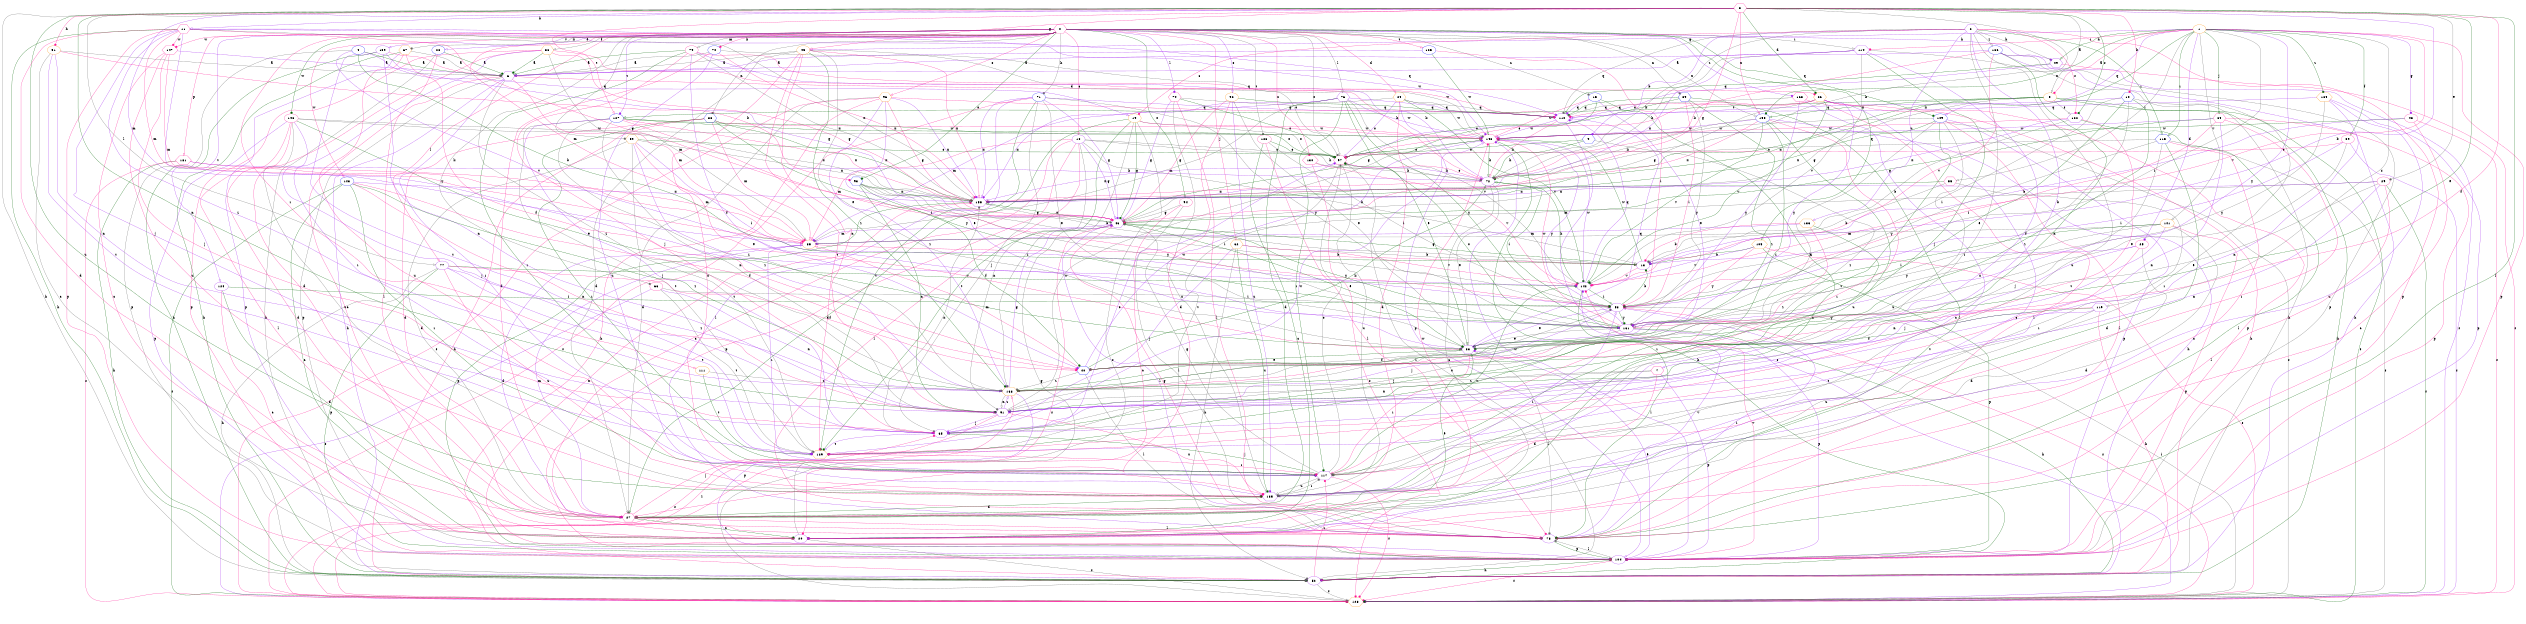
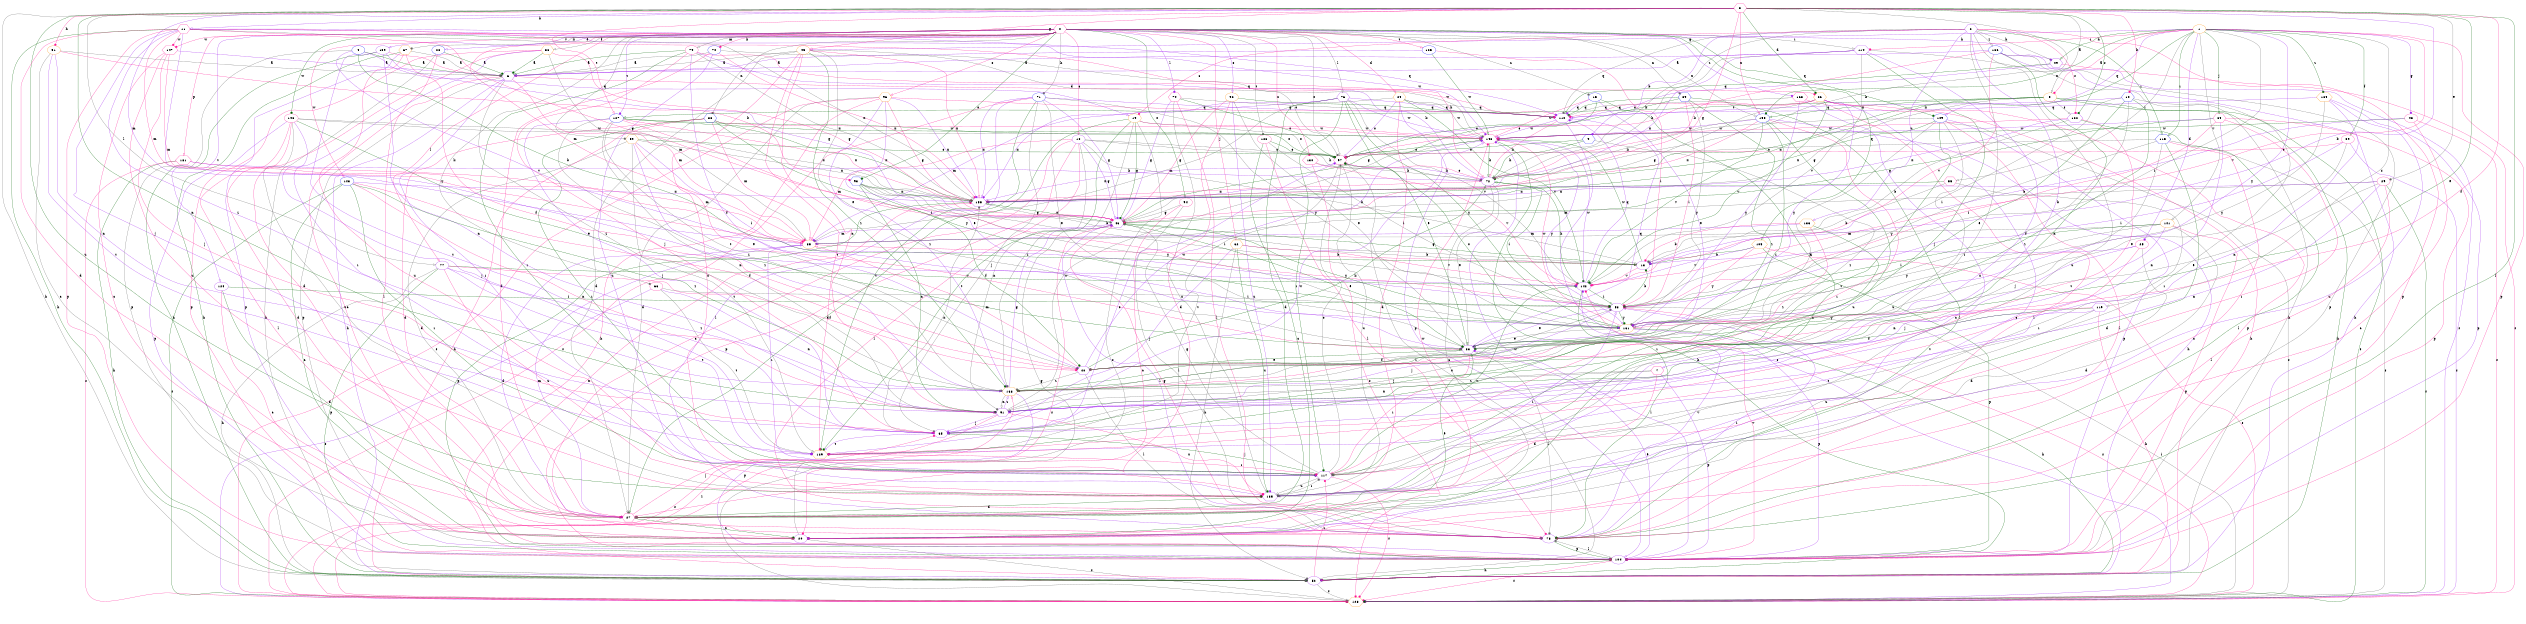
edge "36" -> "72": now "11" -> "72"
edge "127" -> "129": now "127" -> "40"
node "161": color purple -> darkorange
node "111": removed
node "40": color blue -> purple
edge "27" -> "78": removed, label "l"
